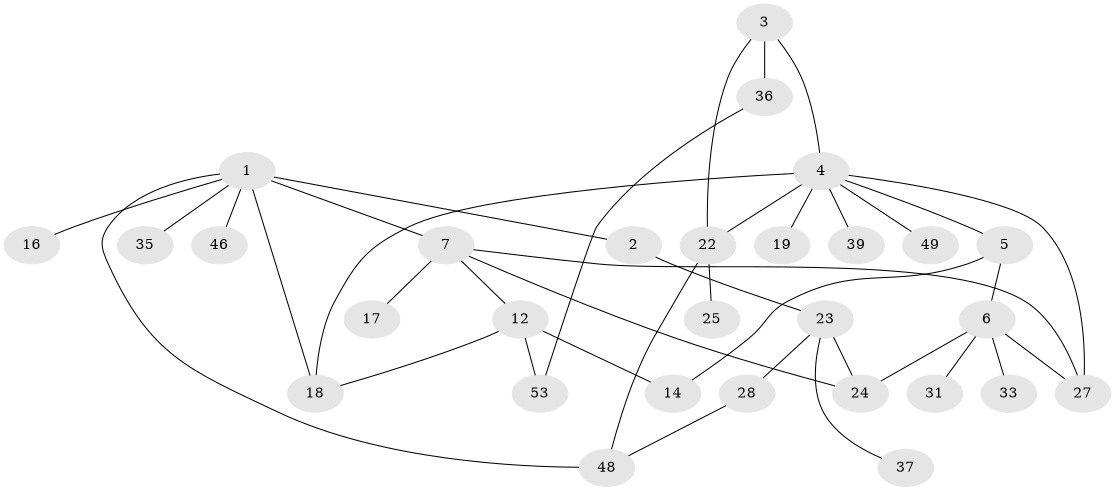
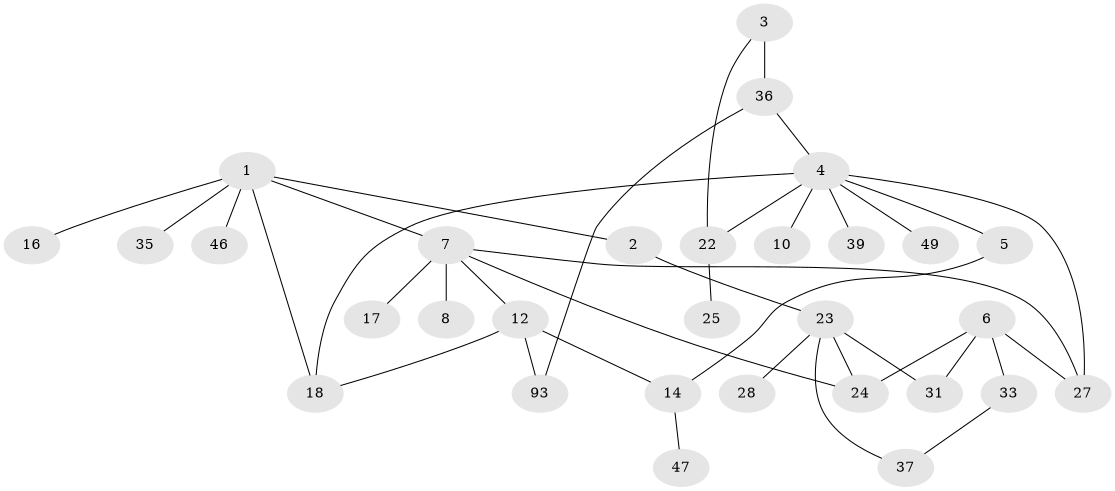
edge "3" -- "4": now "36" -- "4"
node "19": label "19" -> "10"
edge "5" -- "6": removed
node "8": added
edge "23" -- "31": added
node "53": label "53" -> "93"
edge "33" -- "37": added
node "48": removed
node "47": added
